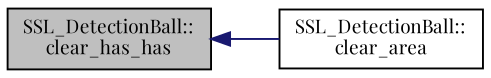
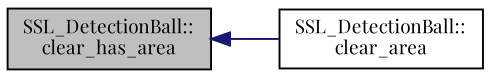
node "SSL_DetectionBall:: clear_has_has": label "SSL_DetectionBall:: clear_has_has" -> "SSL_DetectionBall:: clear_has_area"
